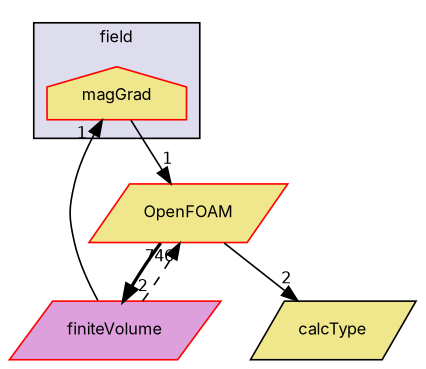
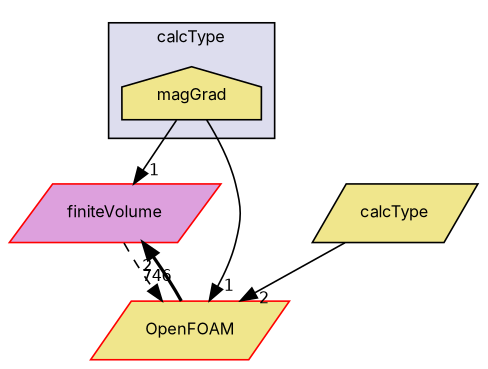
cluster "field": label "field" -> "calcType"
node "magGrad": color red -> black
edge "finiteVolume" -> "magGrad": reversed
edge "OpenFOAM" -> "calcType": reversed
